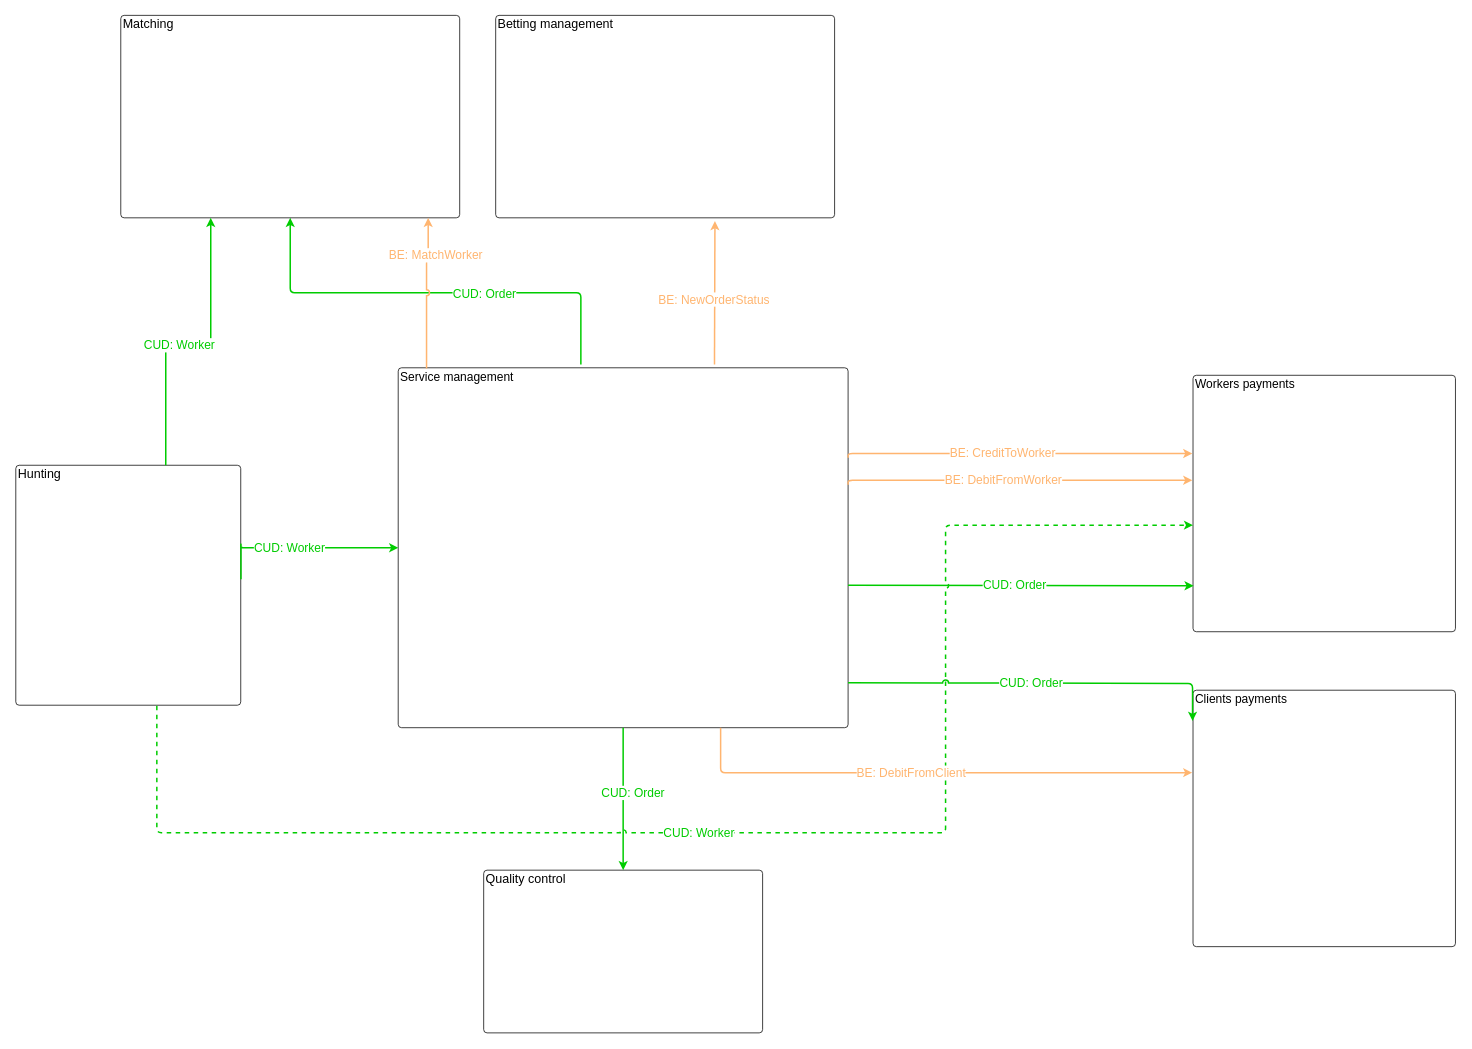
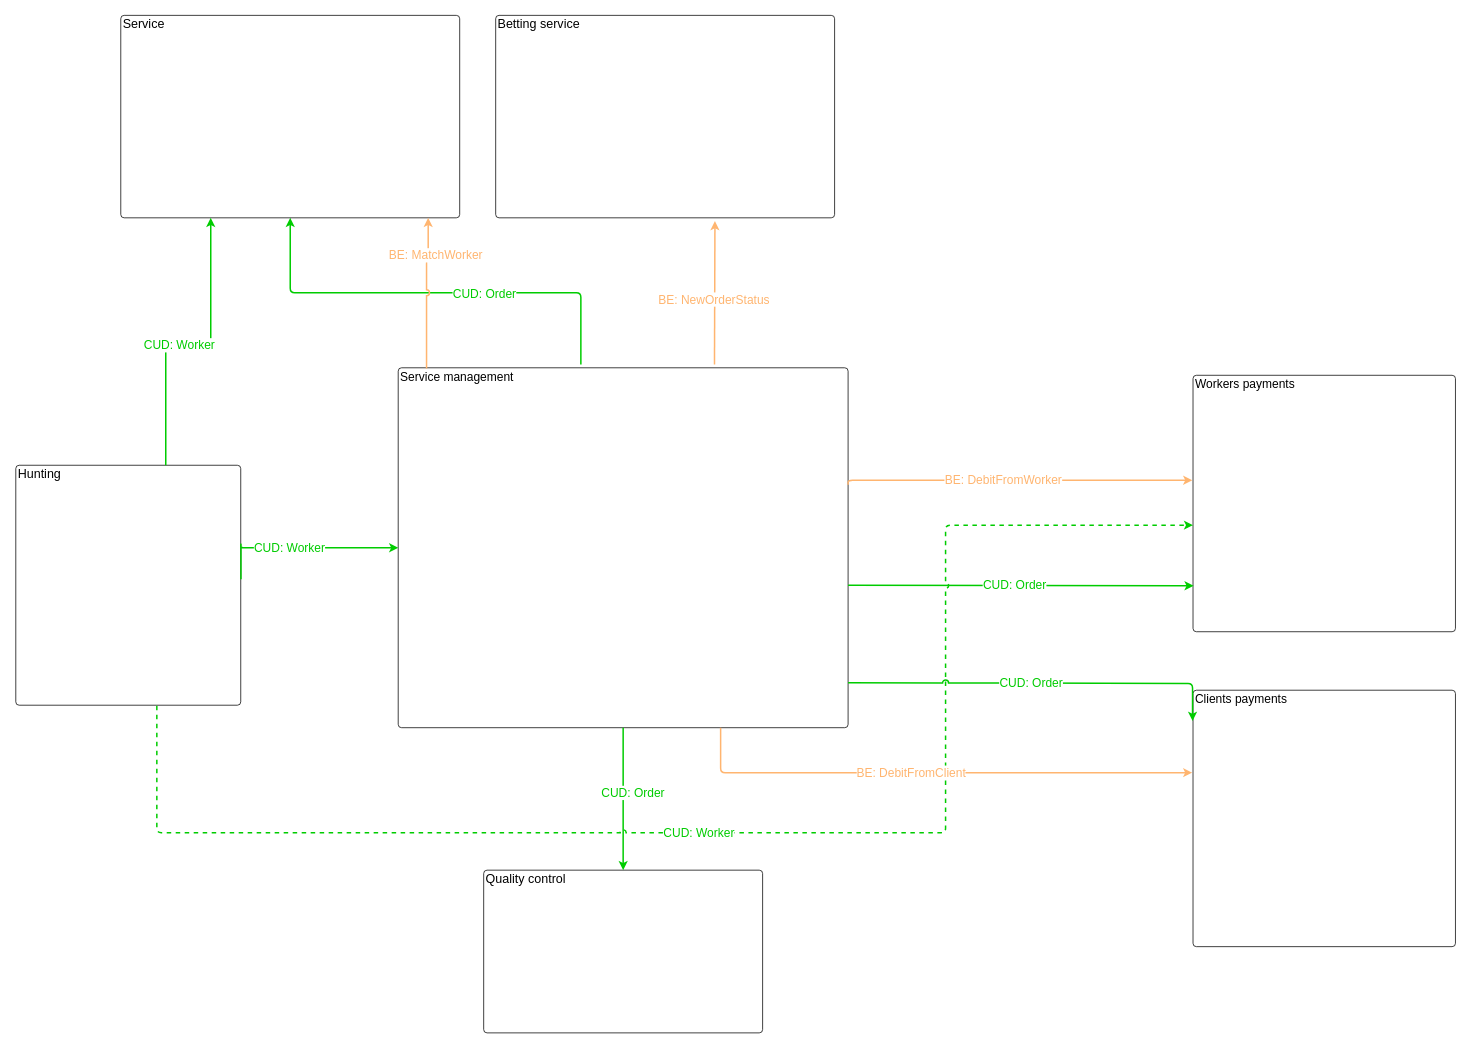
node "Matching": label "Matching" -> "Service"
node "Betting management": label "Betting management" -> "Betting service"
edge "Service management" -> "Workers payments": removed, label "BE: CreditToWorker"
